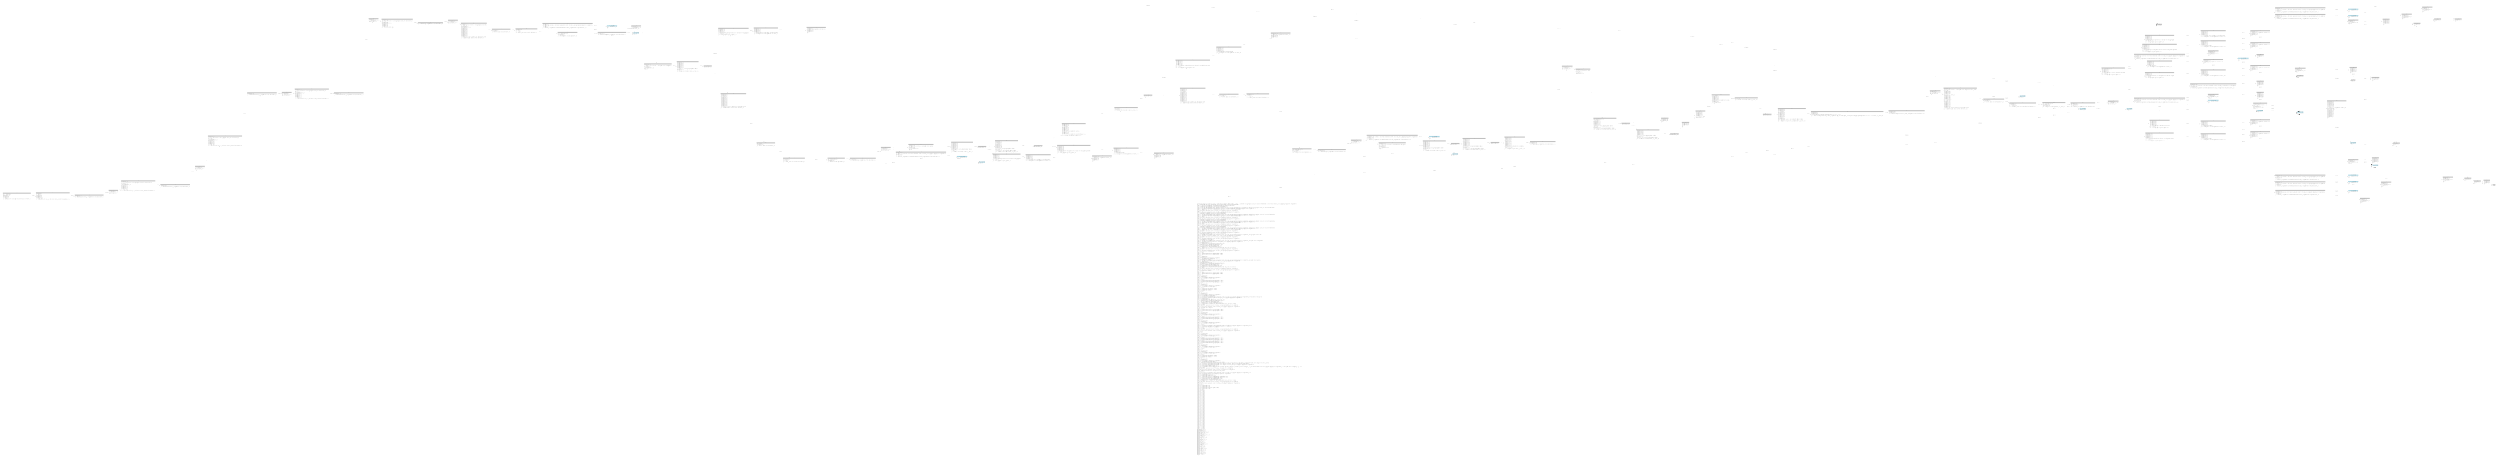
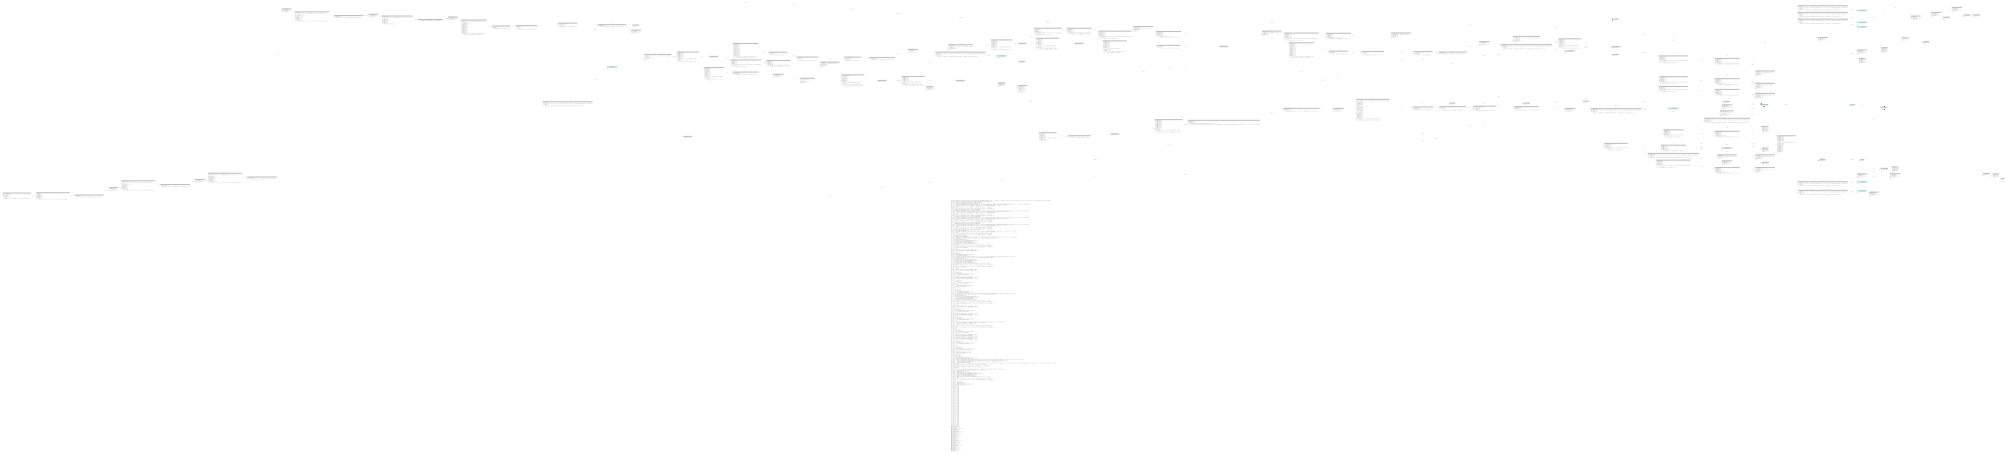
node "80": removed
